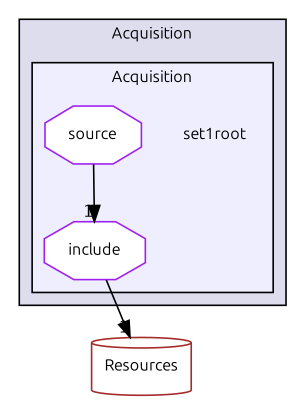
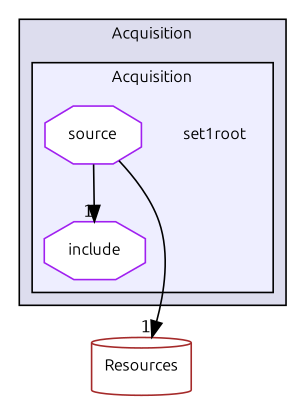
edge "include" -> "Resources": now "source" -> "Resources"
